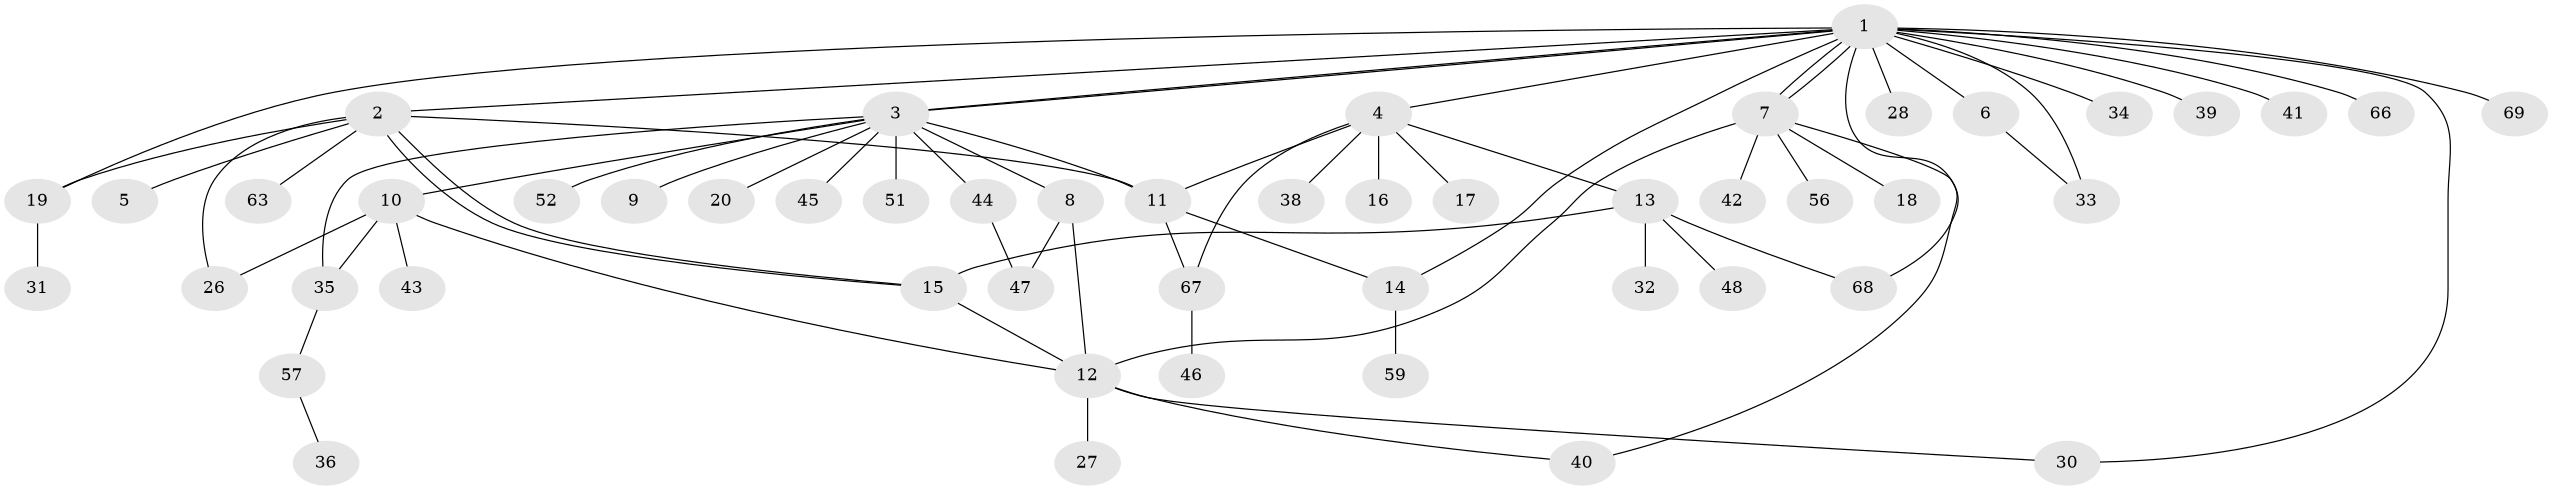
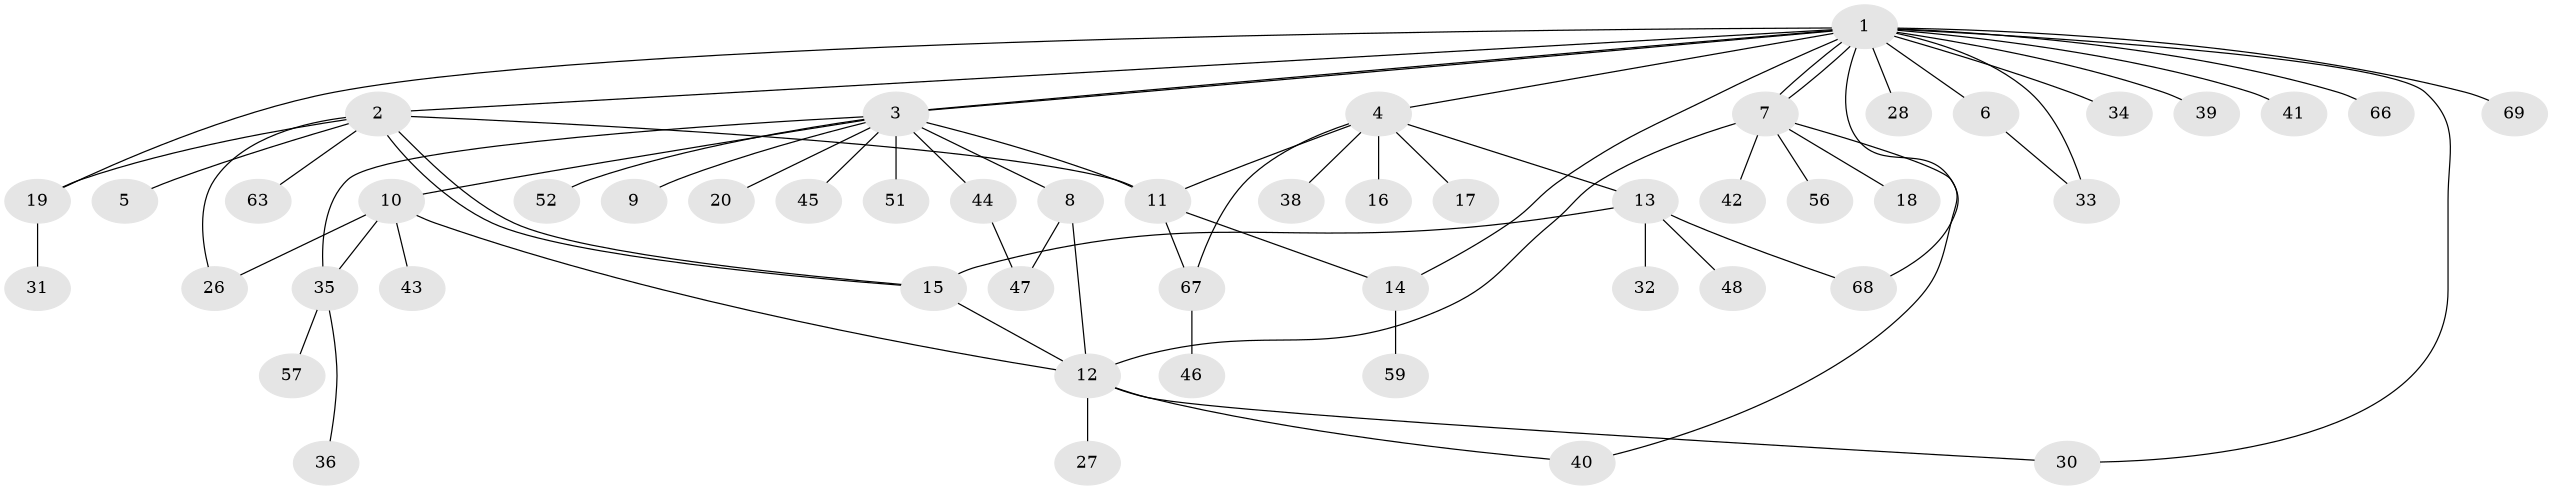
edge "57" -- "36": now "35" -- "36"
